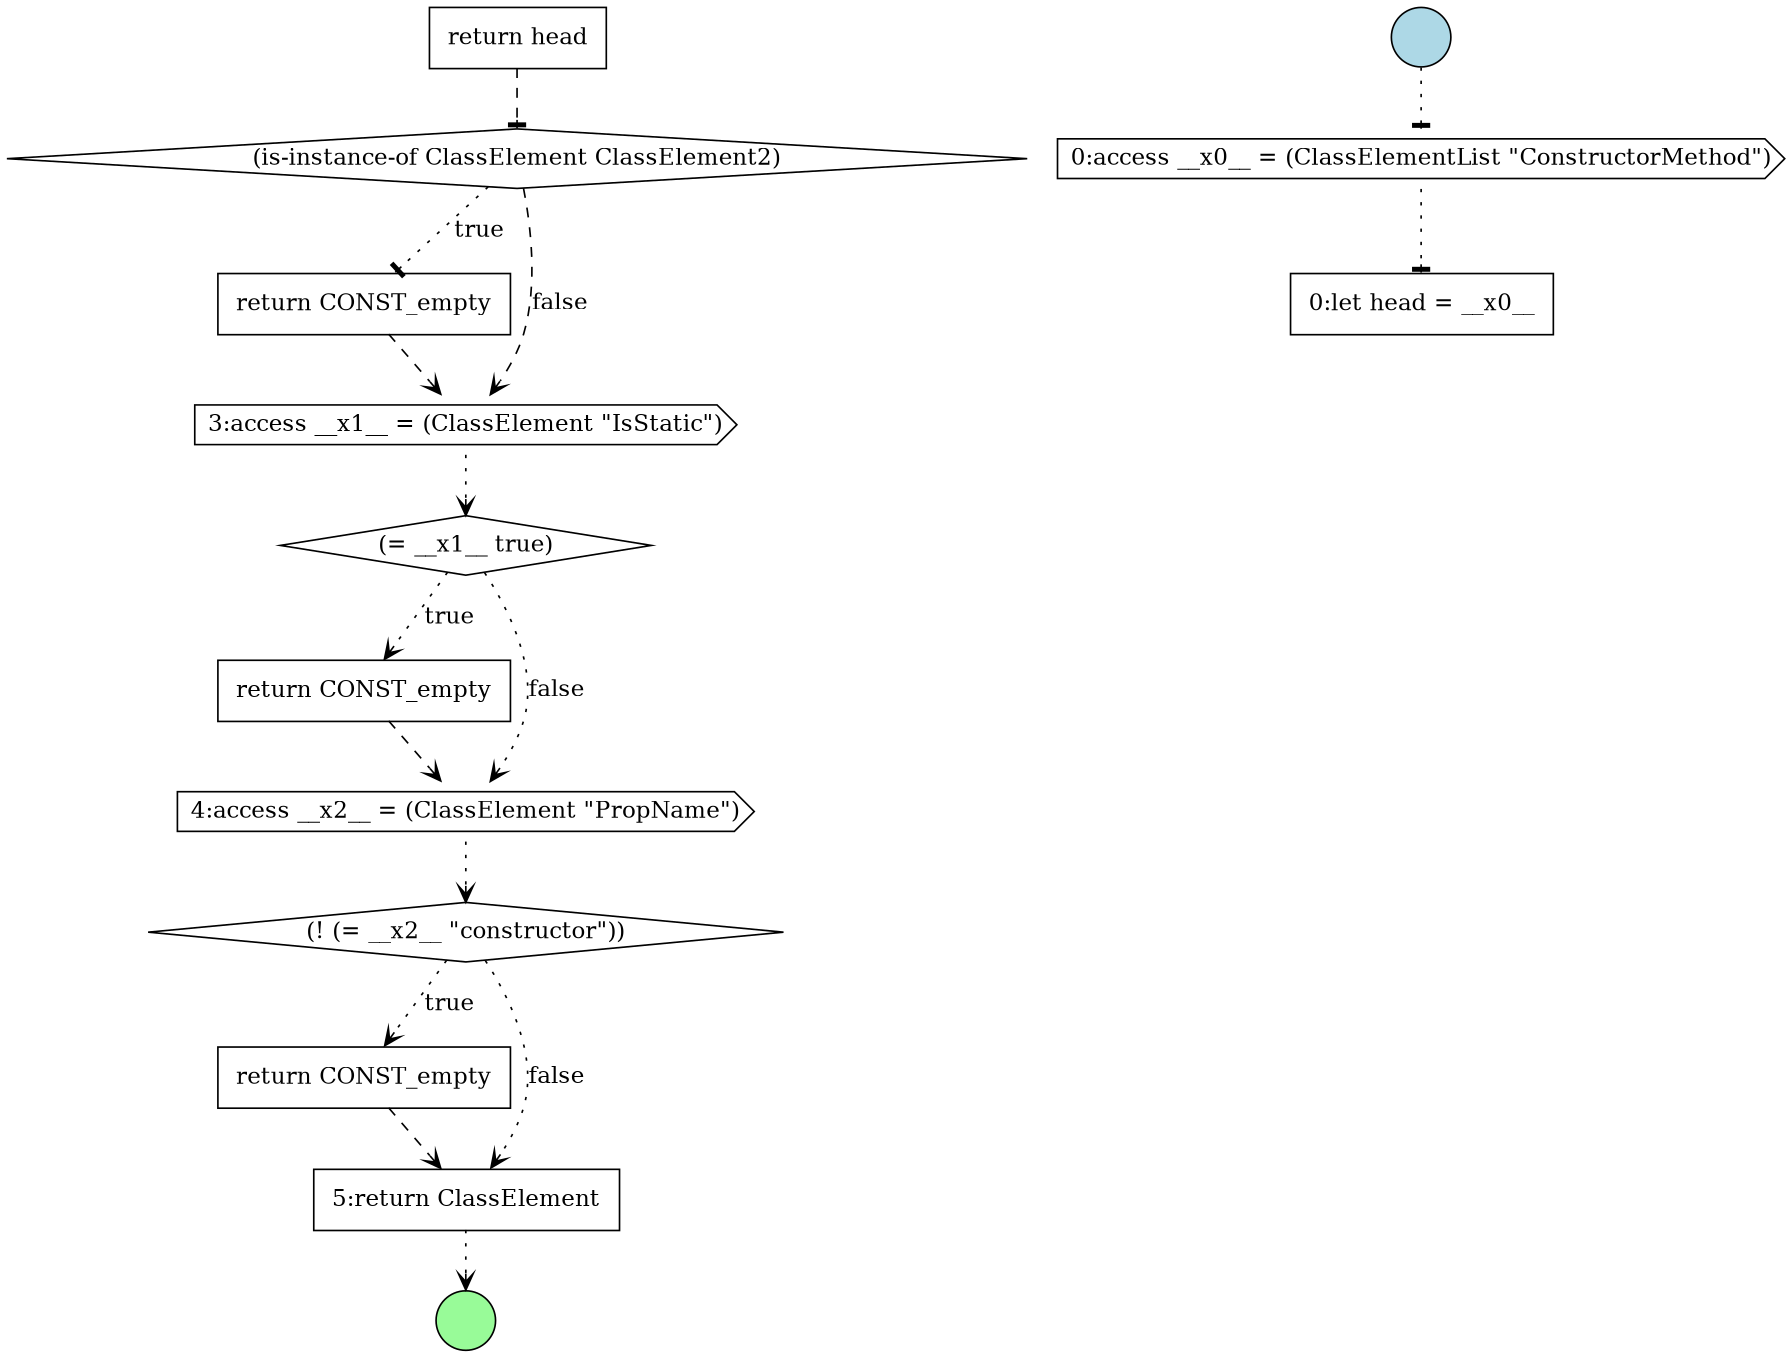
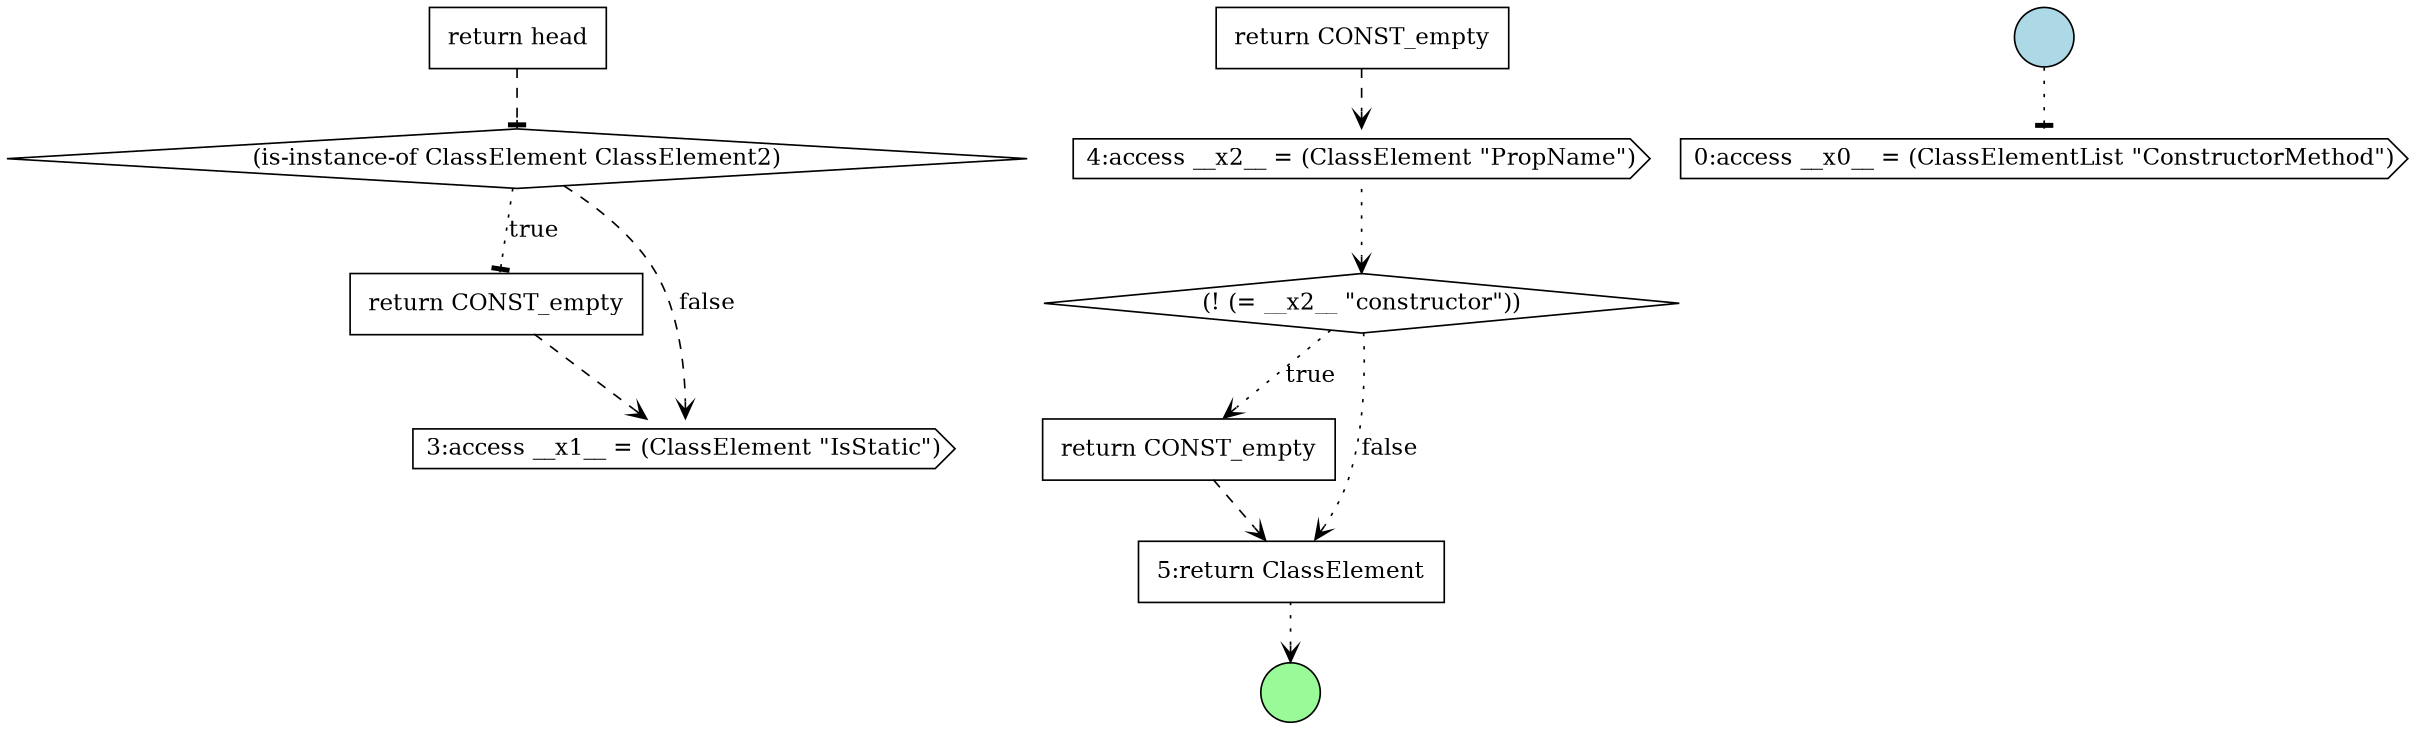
node "0:let head = __x0__": removed
node "(= __x1__ true)": removed
